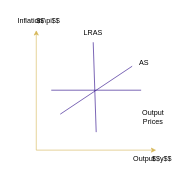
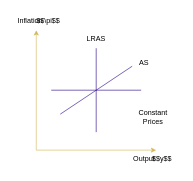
node "LRAS": moved (93, 33) -> (96, 39)
node "Output Prices": label "Output Prices" -> "Constant Prices"
